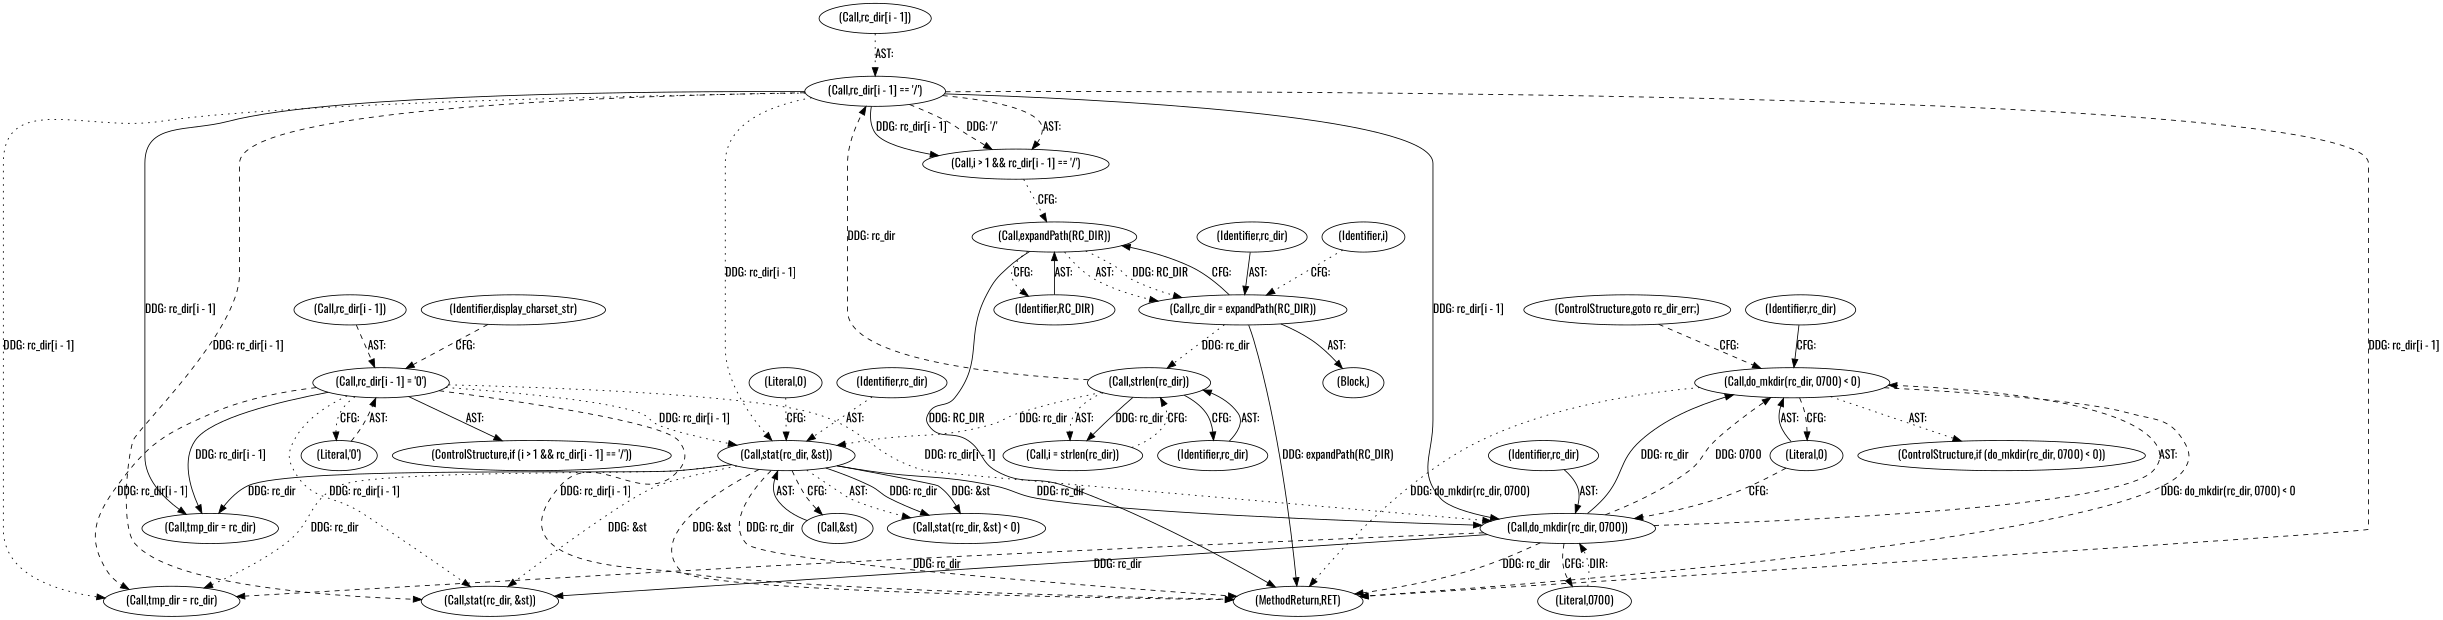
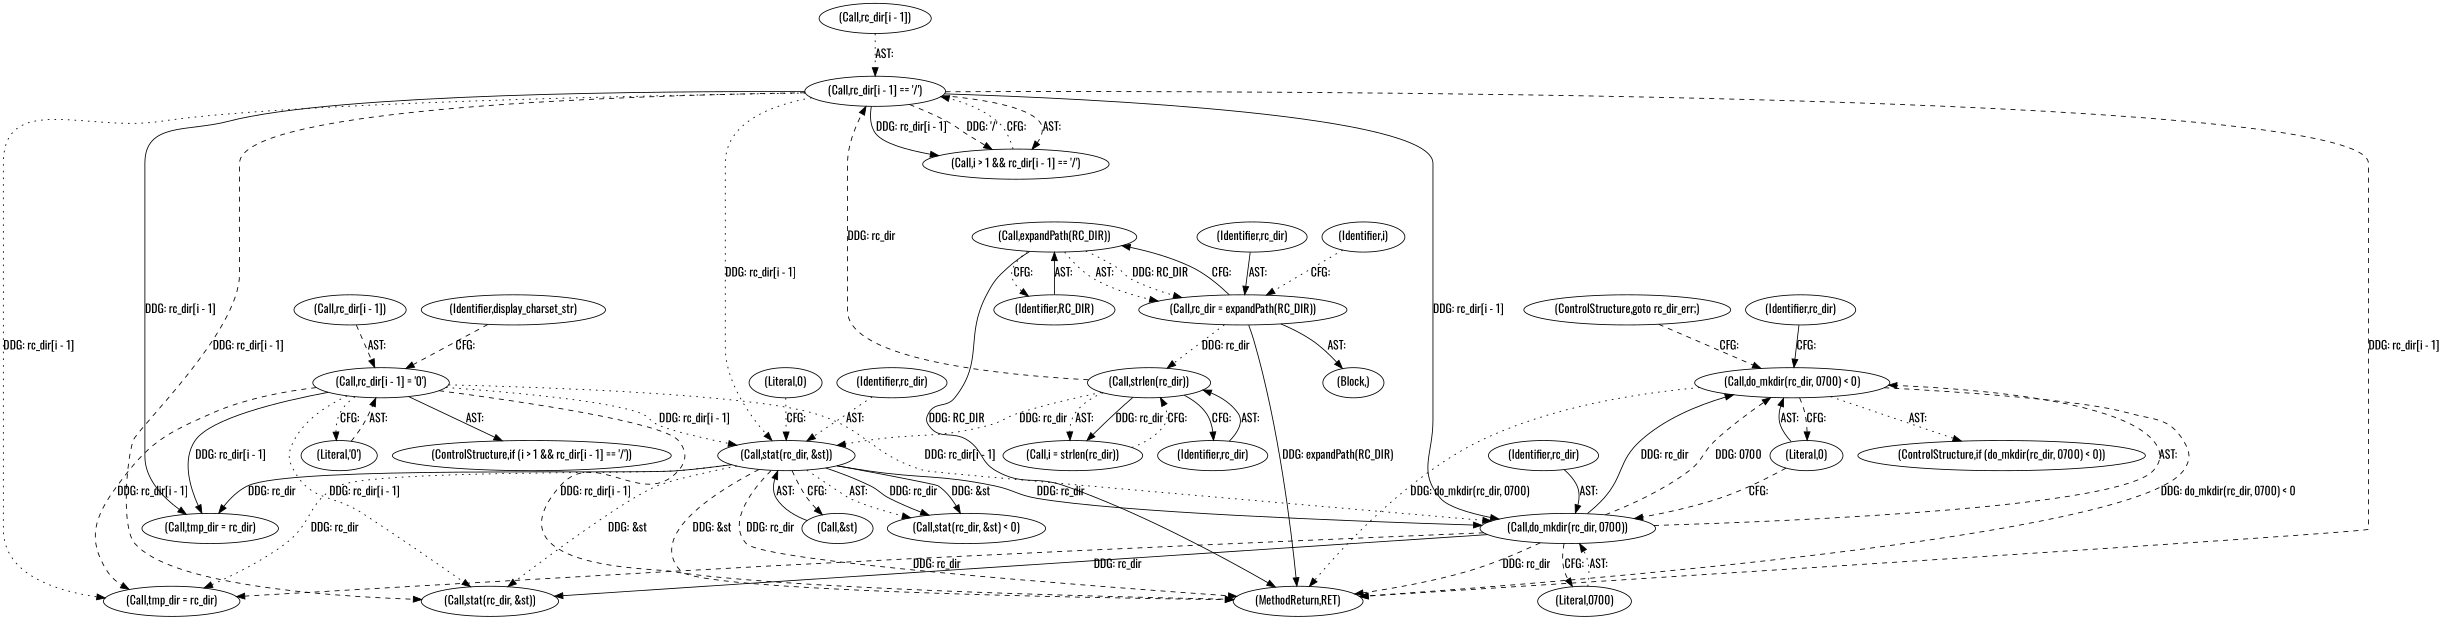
edge "(Call,i > 1 && rc_dir[i - 1] == '/')" -> "(Call,expandPath(RC_DIR))": now "(Call,i > 1 && rc_dir[i - 1] == '/')" -> "(Call,rc_dir[i - 1] == '/')"
edge "(Literal,0700)" -> "(Call,do_mkdir(rc_dir, 0700))": label "DIR: " -> "AST: "
